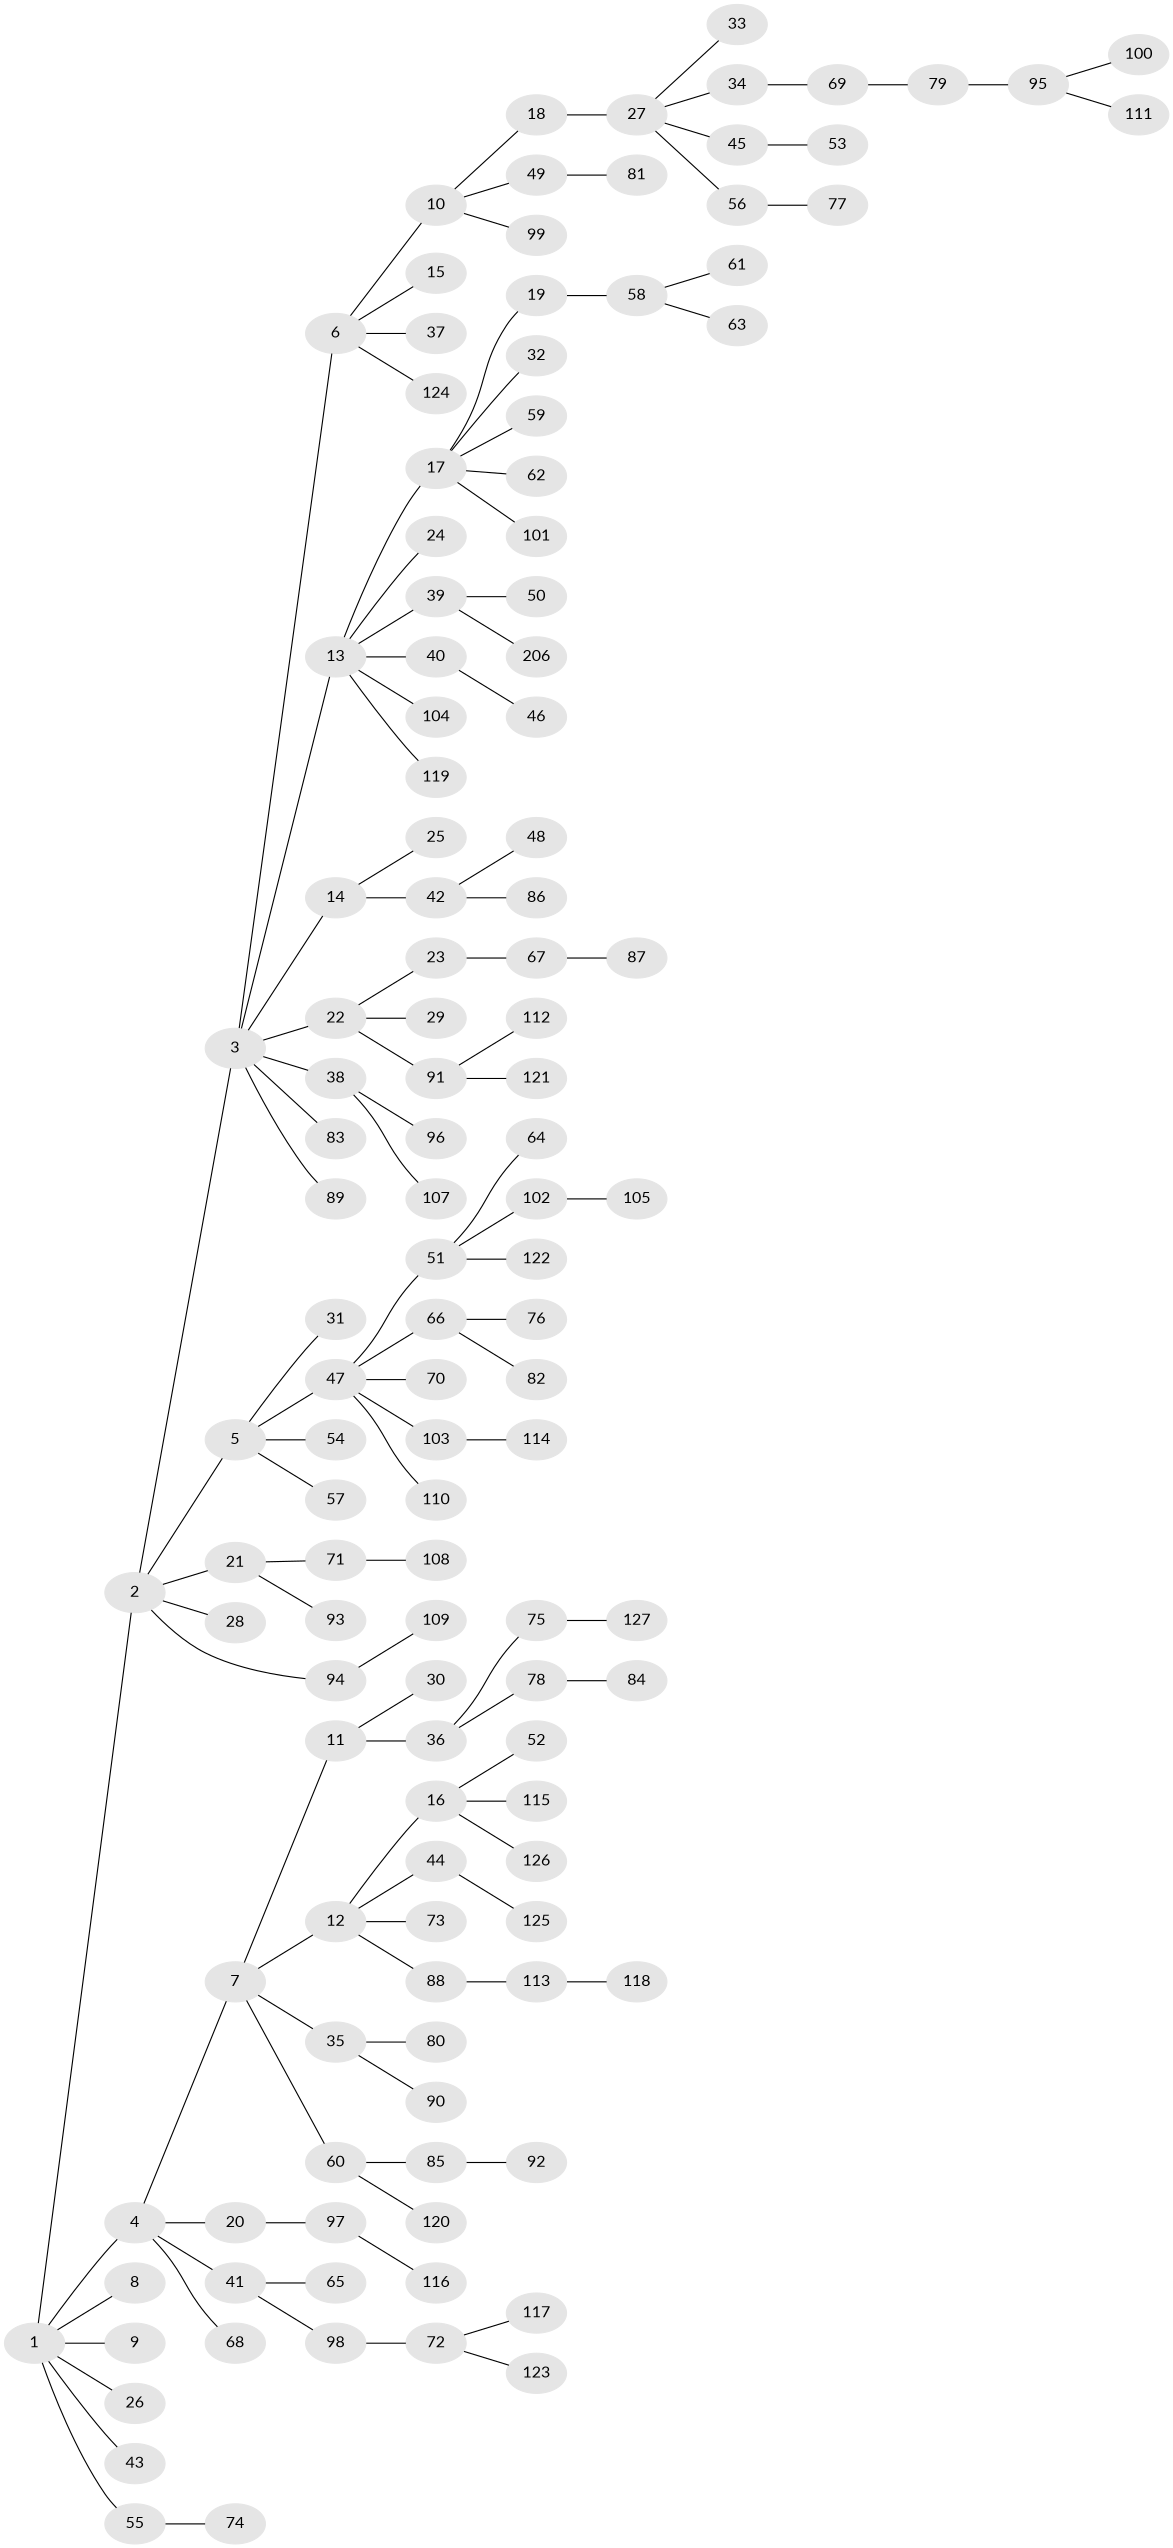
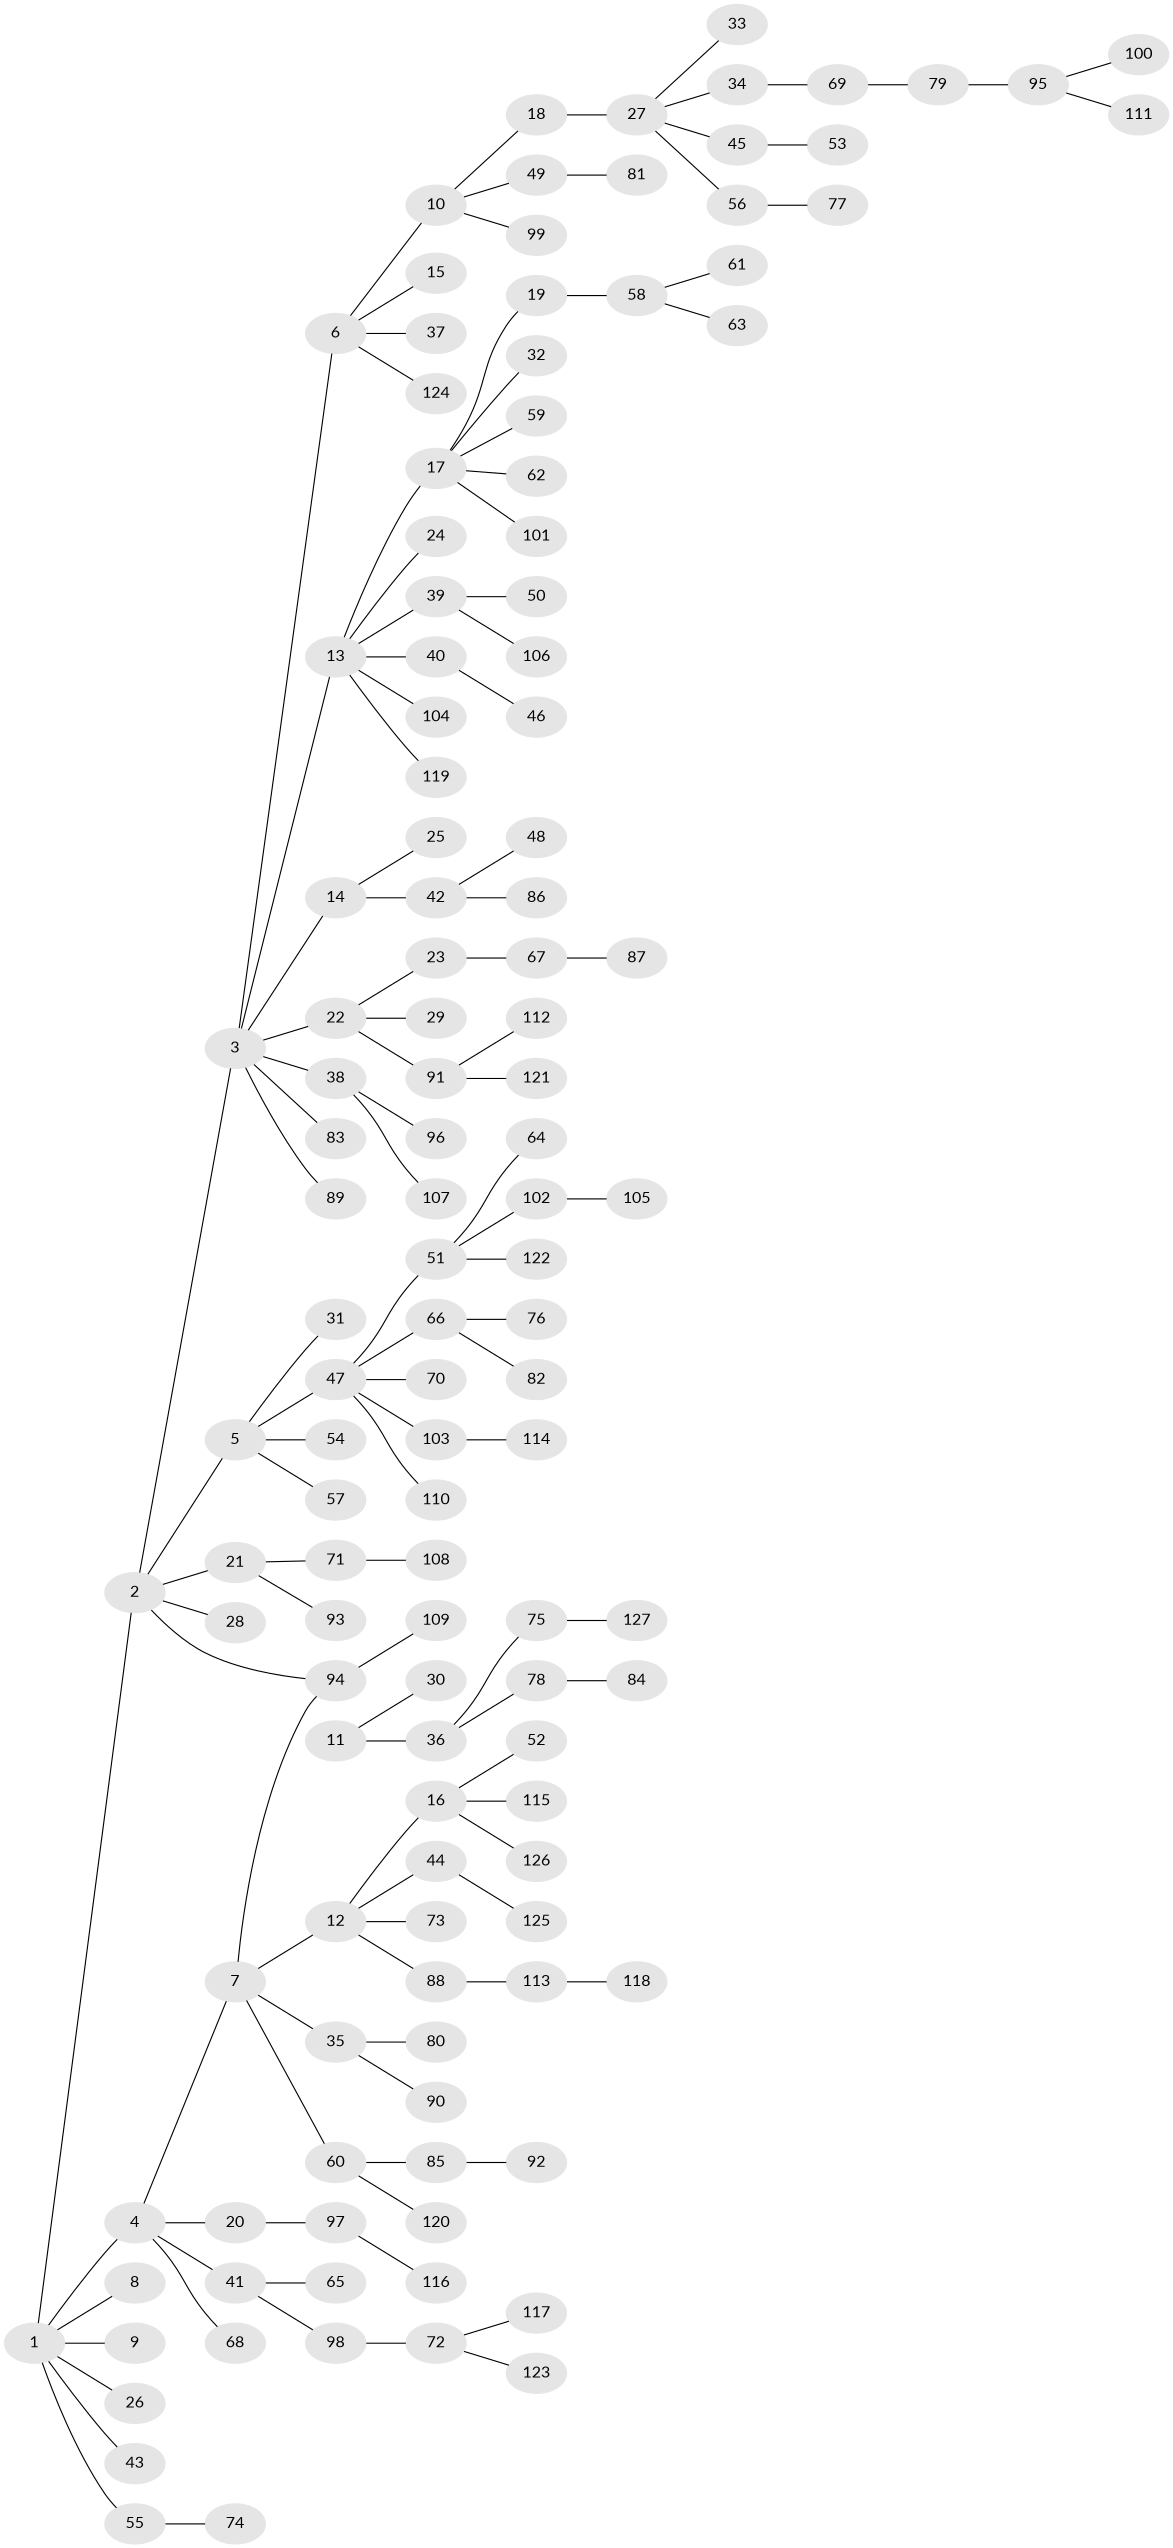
node "206": label "206" -> "106"
edge "11" -- "7": now "94" -- "7"
